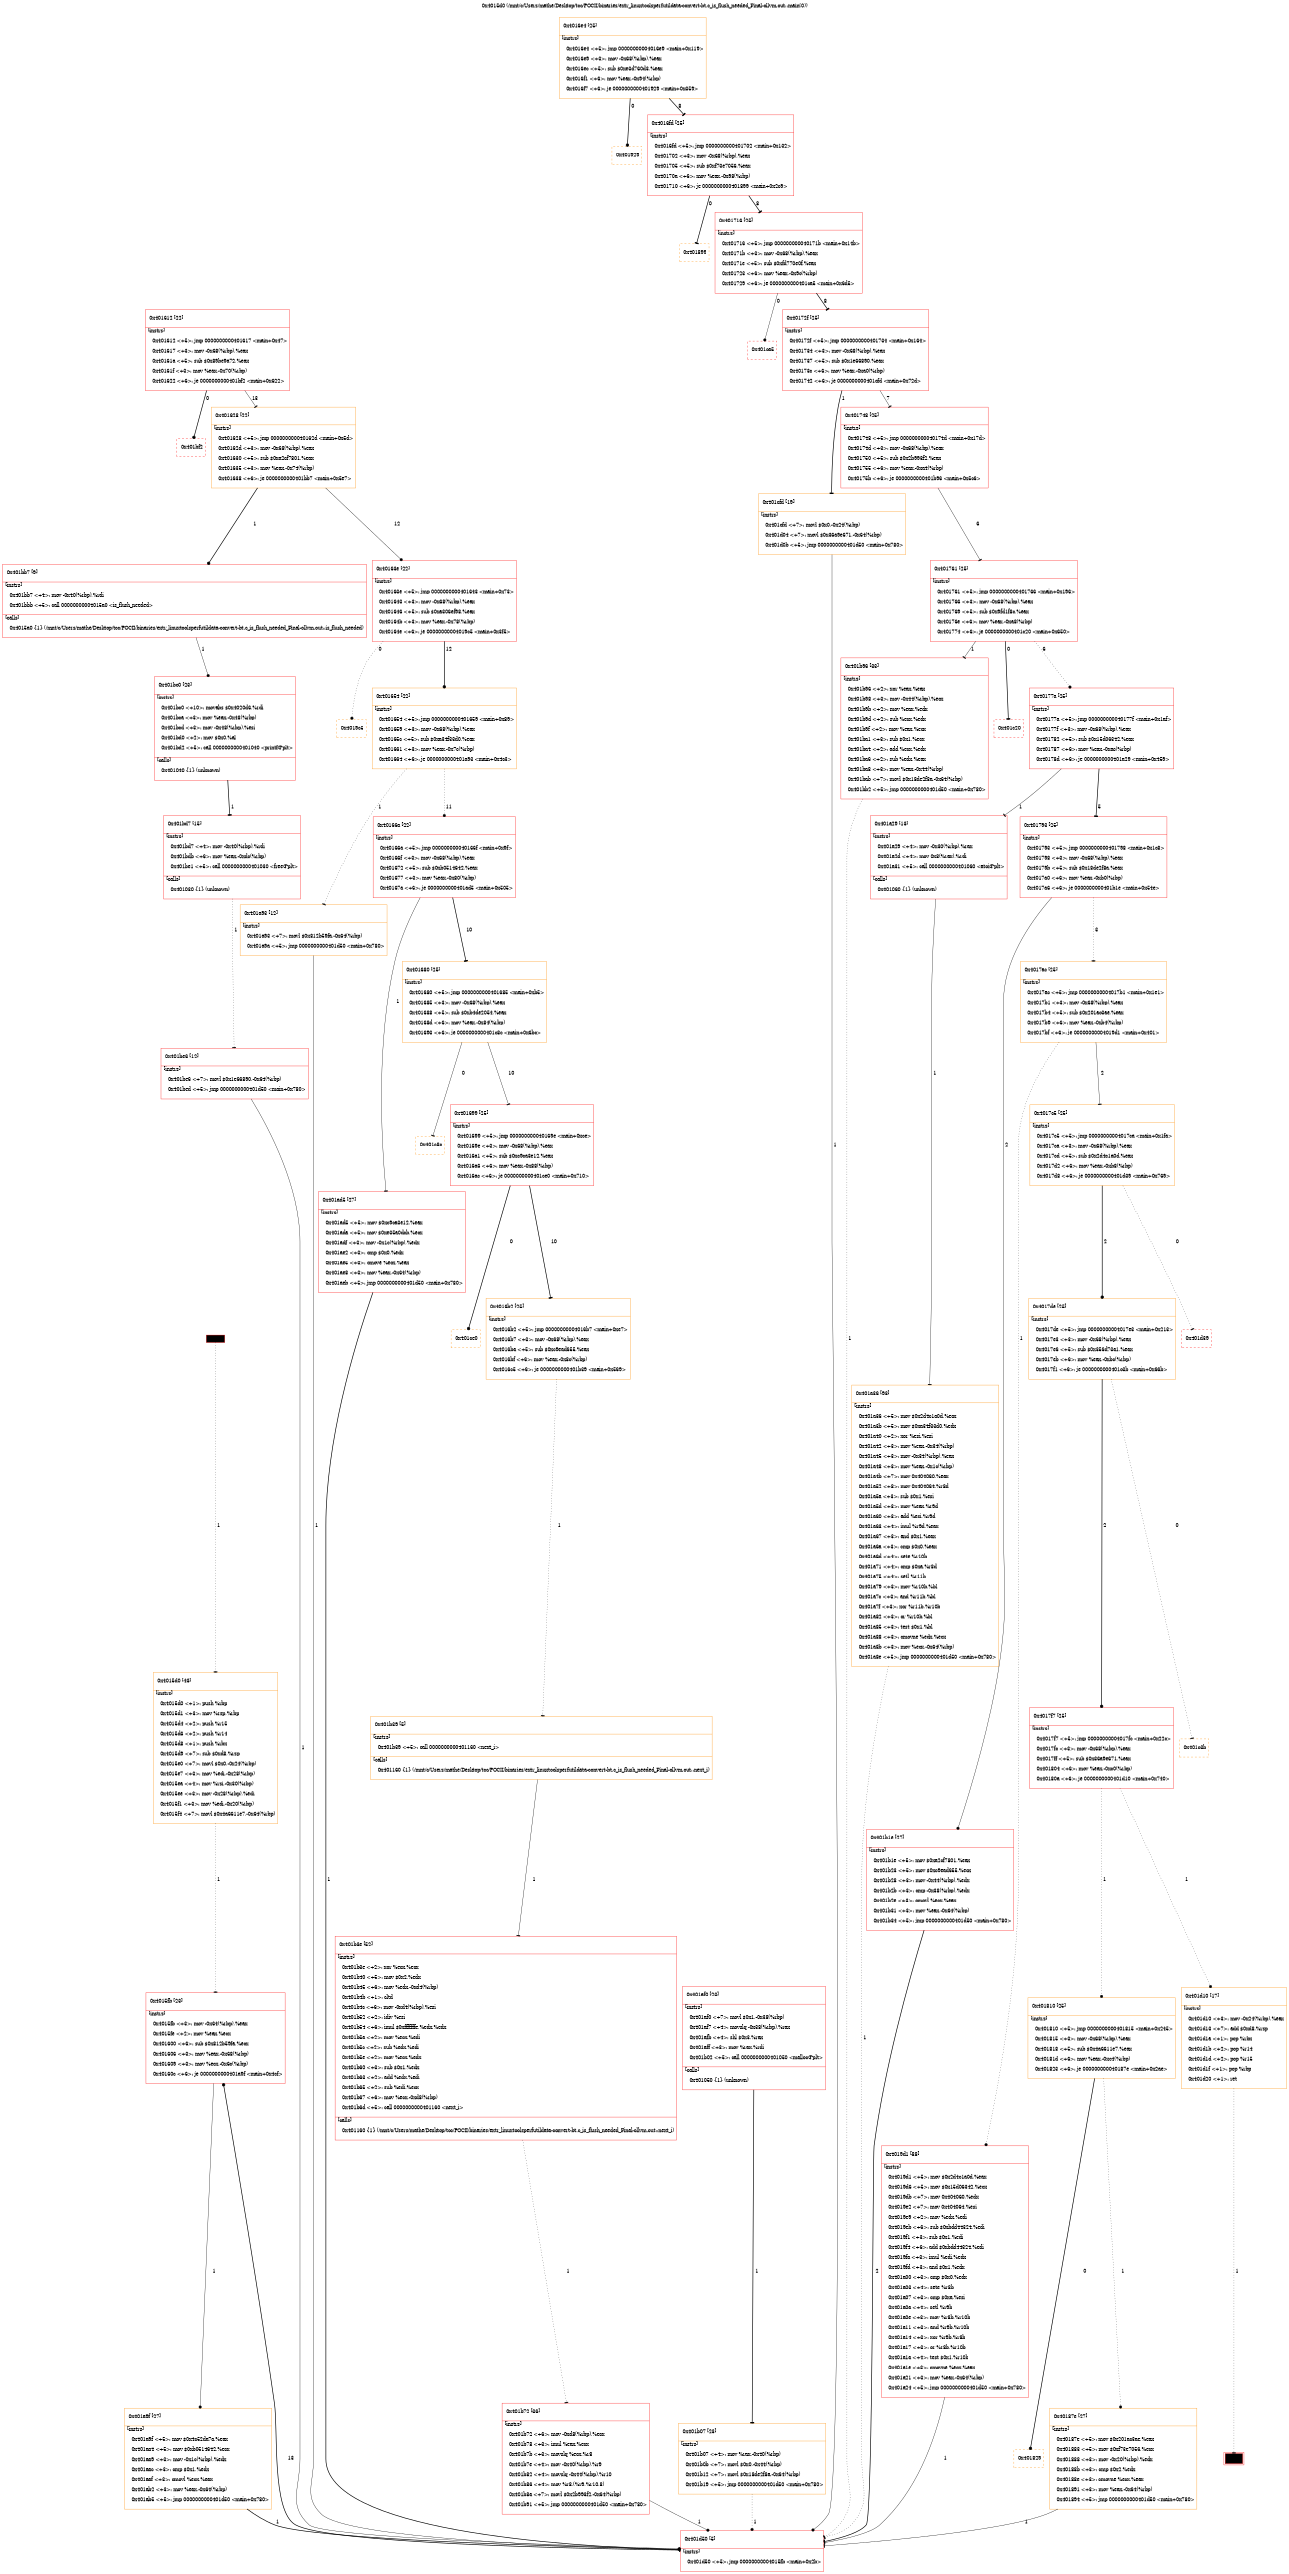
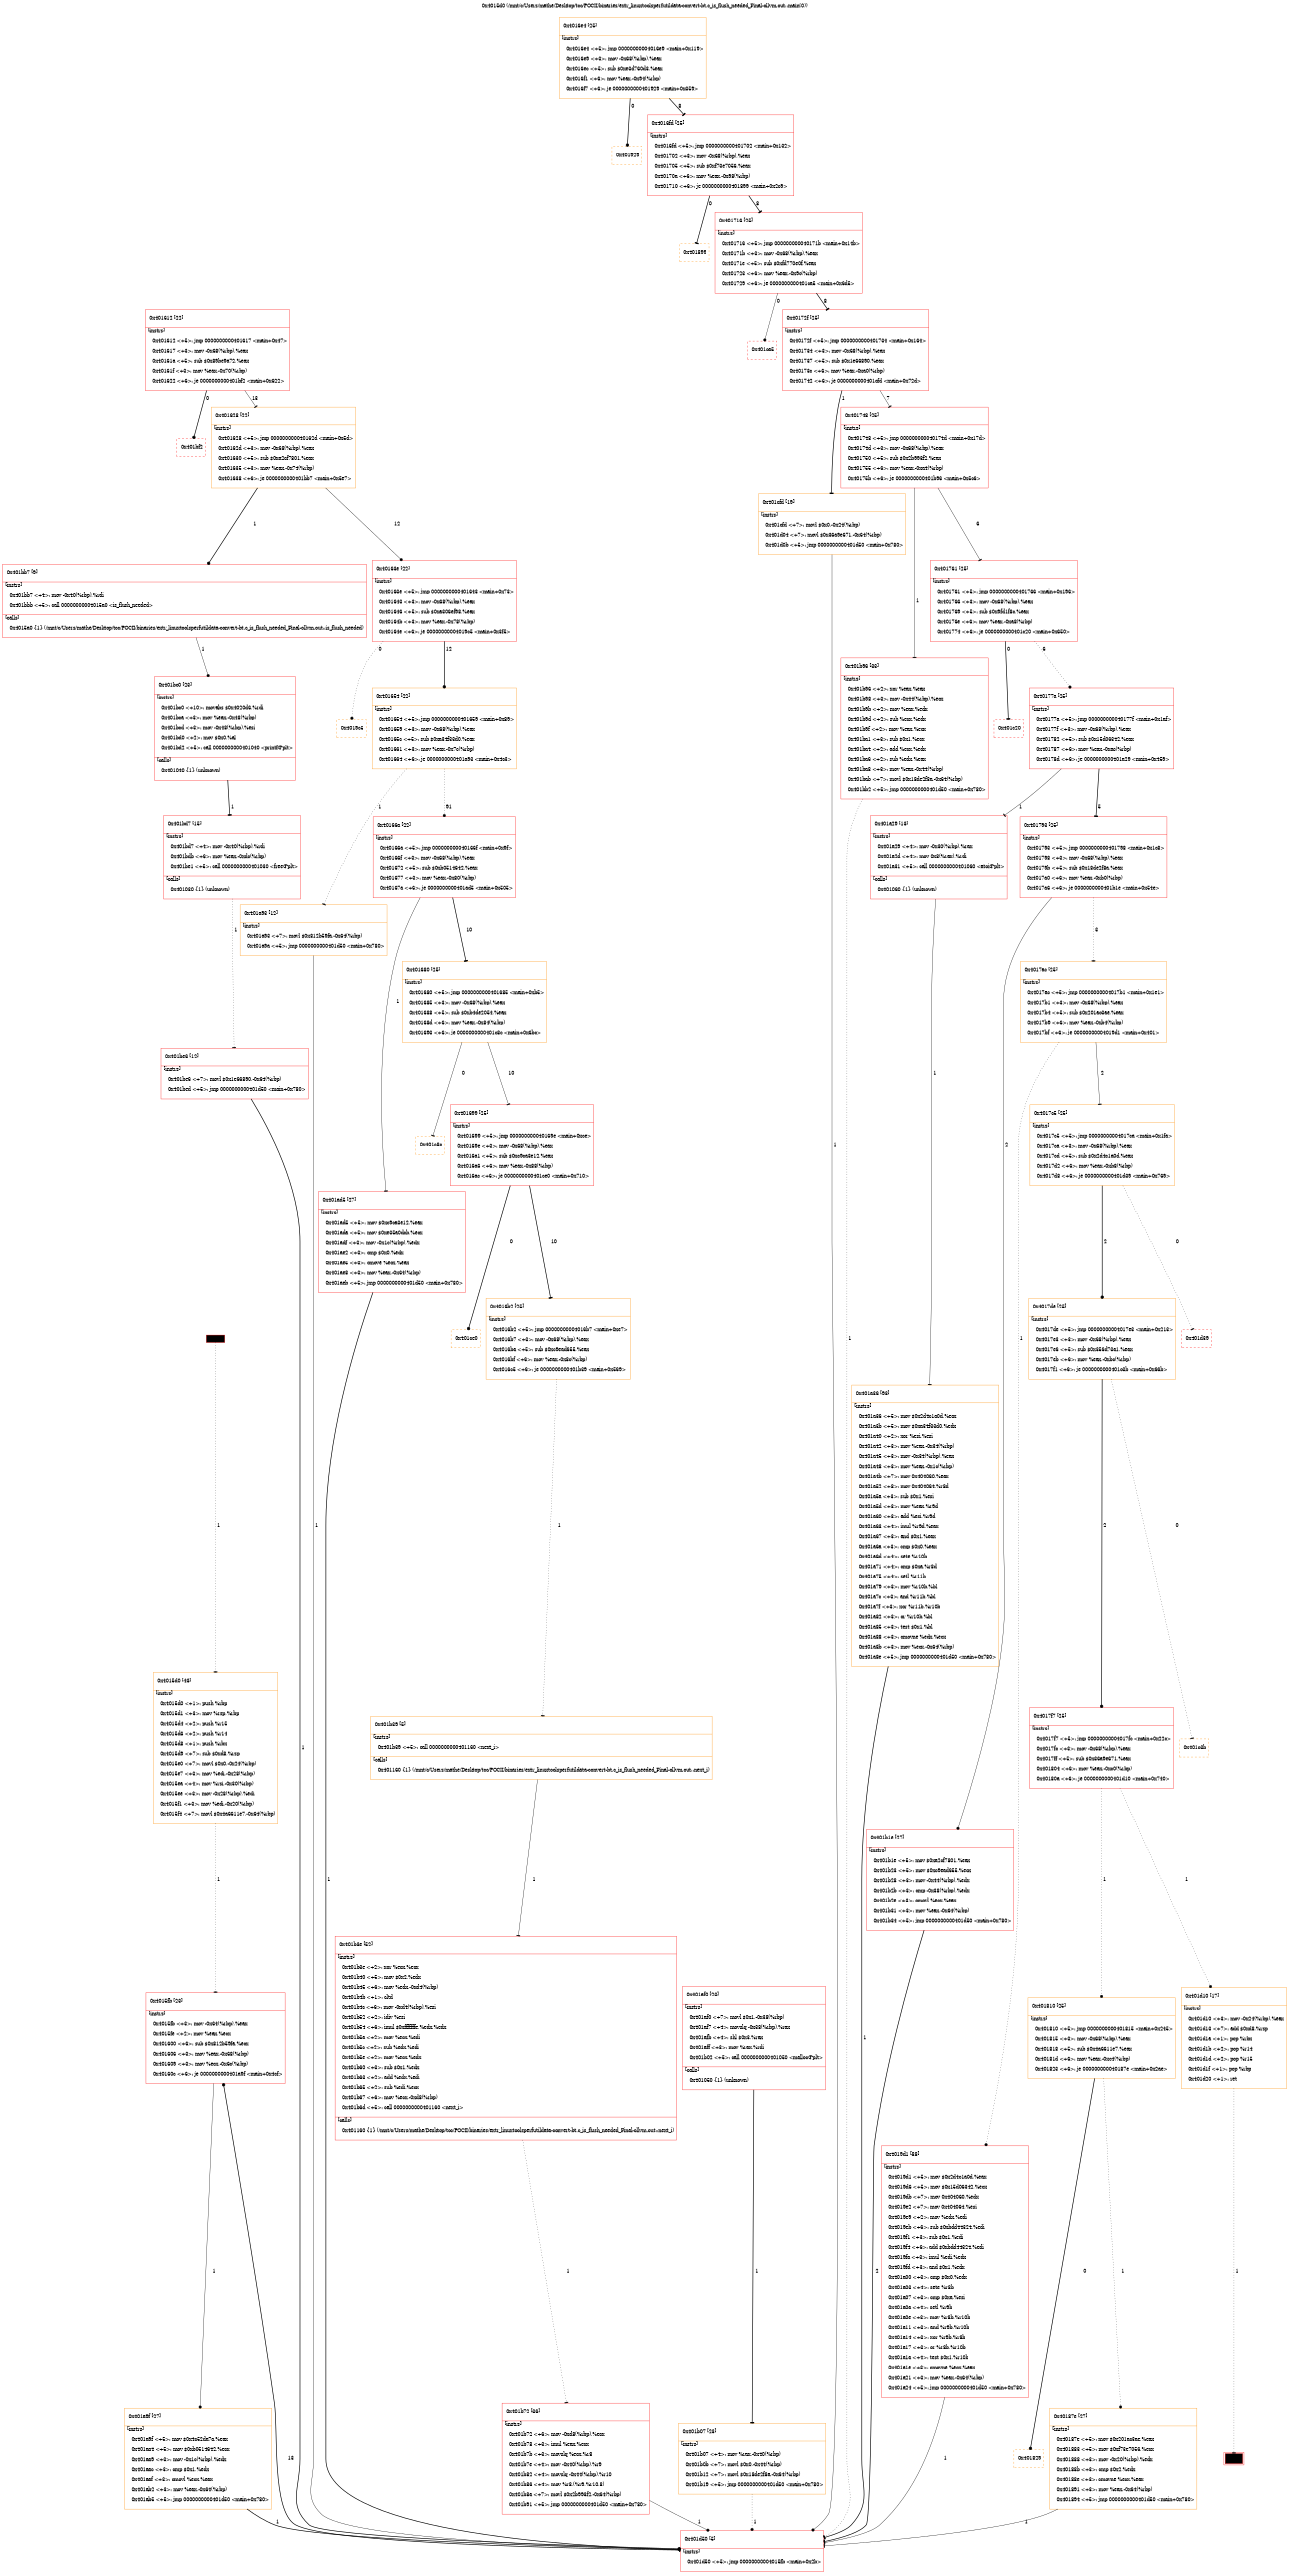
edge "0x401761 [25]" -> "0x401b96 [33]": now "0x401748 [25]" -> "0x401b96 [33]"
edge "0x401654 [22]" -> "0x40166a [22]": label " 11" -> " 91"
edge "0x401be6 [12]" -> "0x401d50 [5]": style solid -> bold
edge "0x401a36 [93]" -> "0x401d50 [5]": style dotted -> bold
